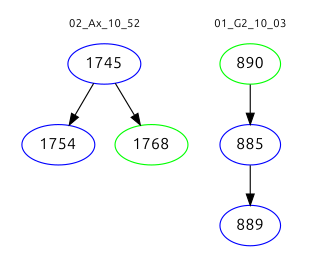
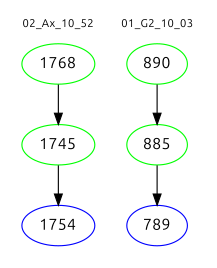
node "1745": color blue -> green
edge "1745" -> "1768": reversed
node "885": color blue -> green
node "889": label "889" -> "789"
